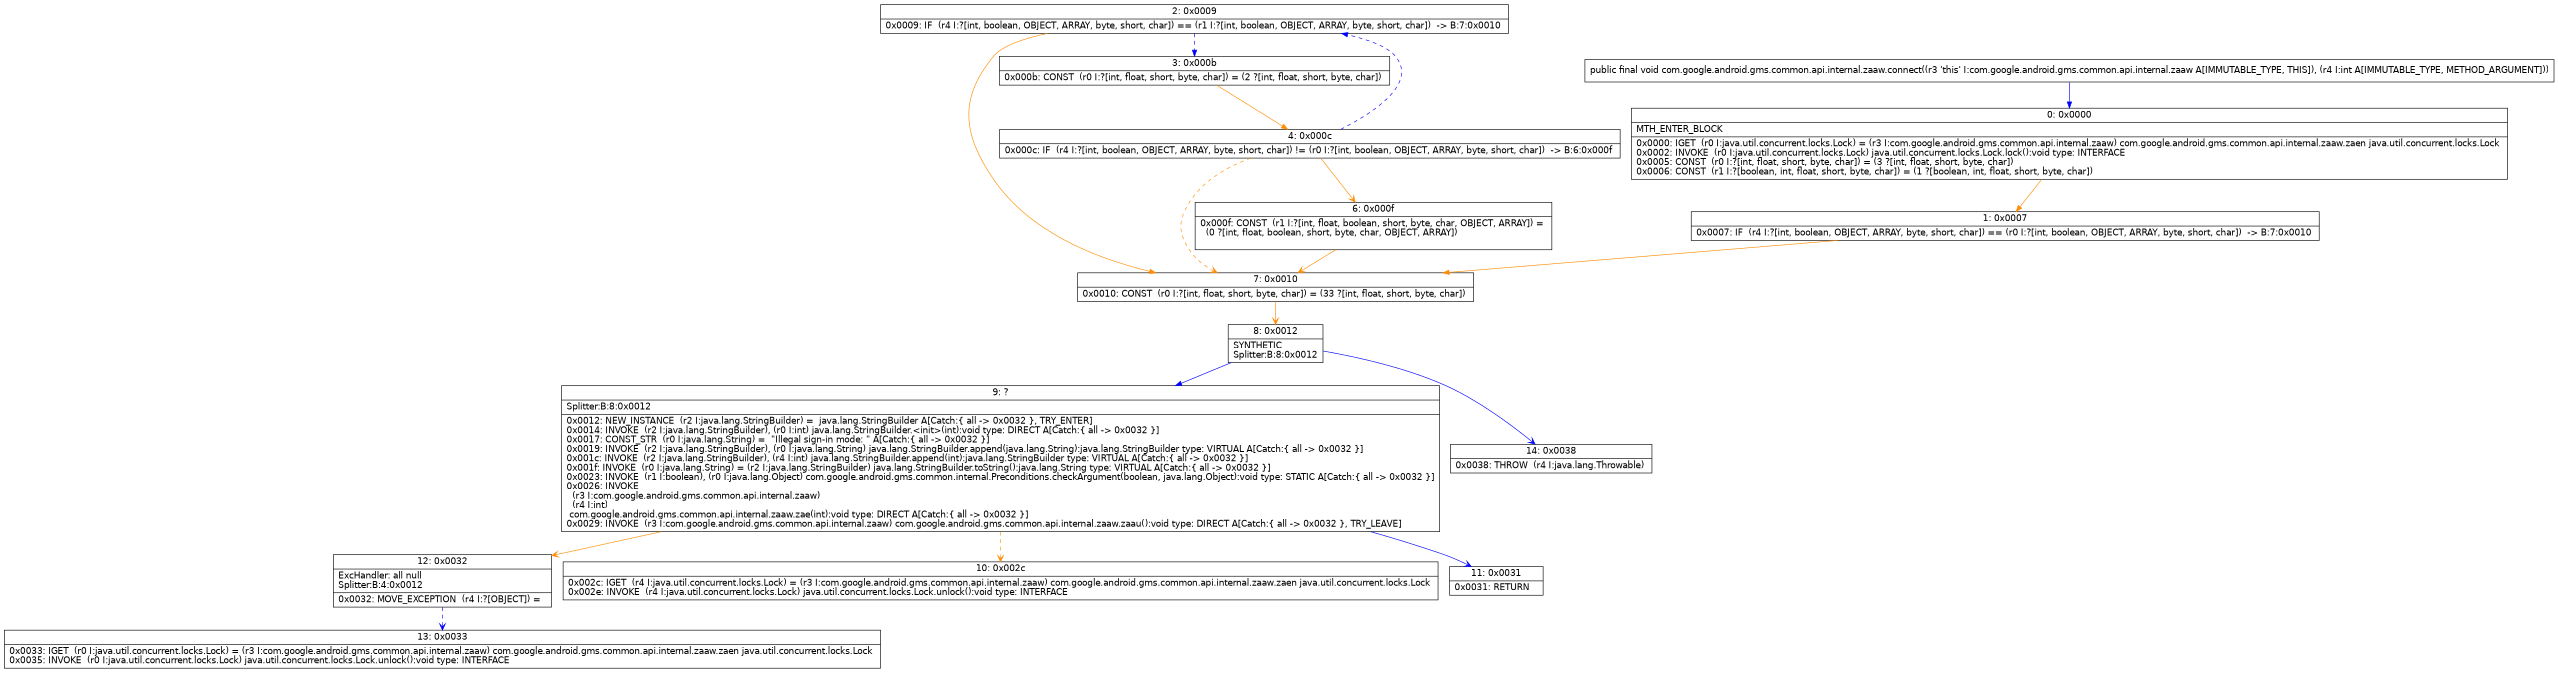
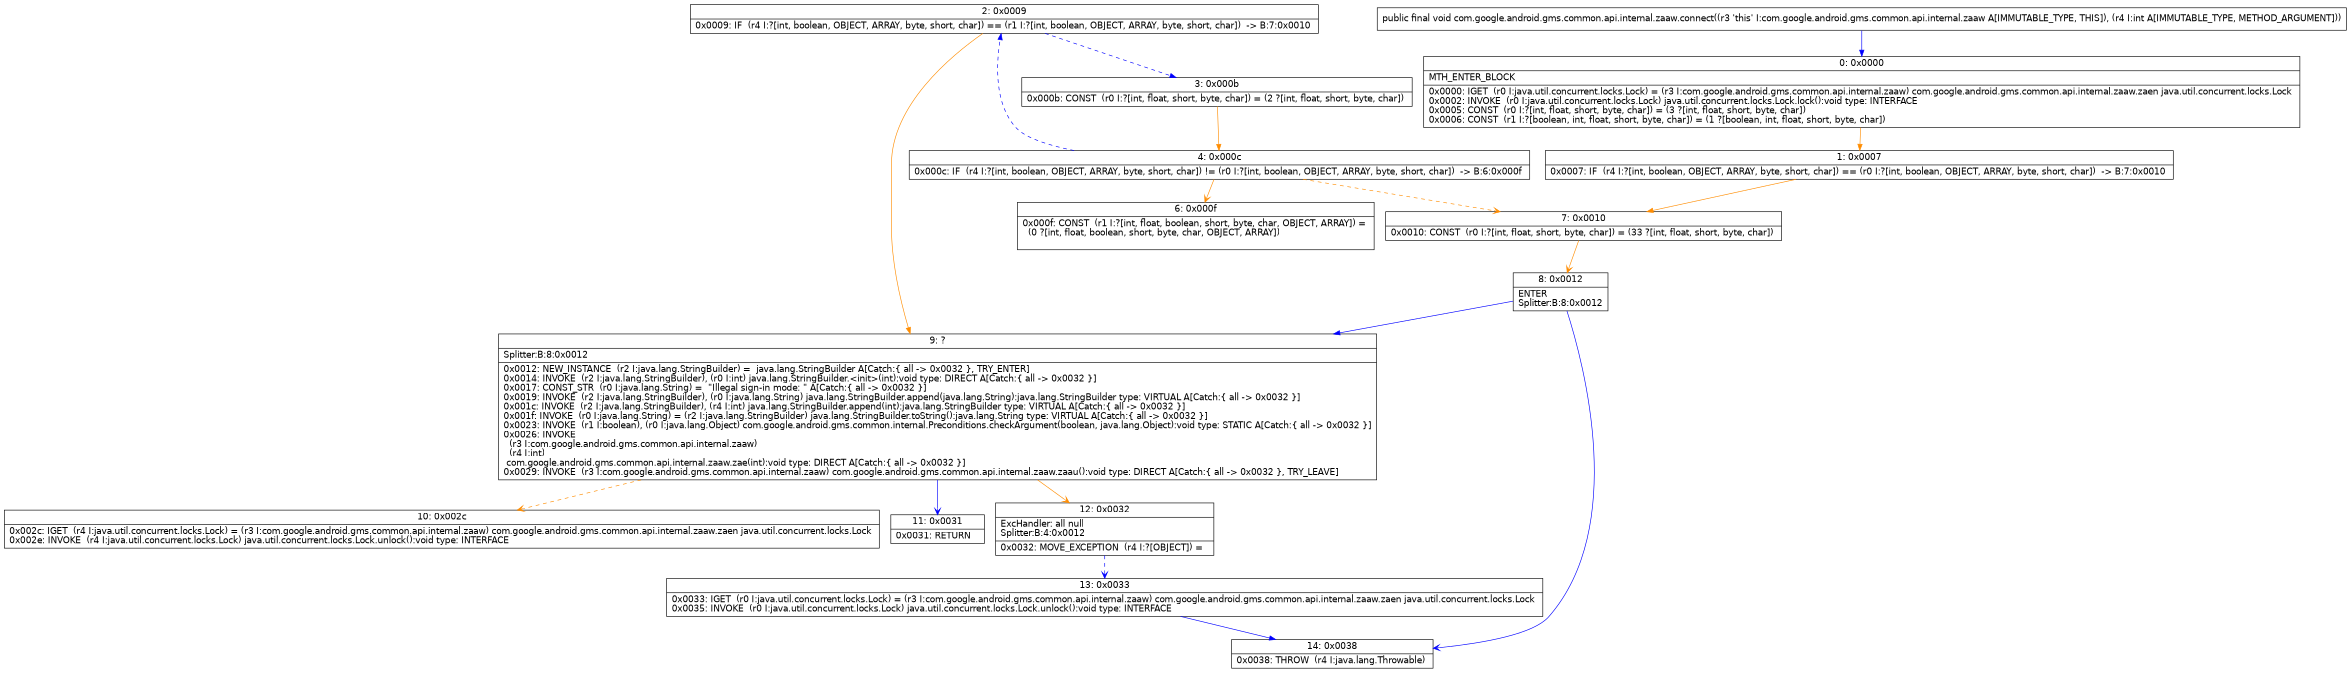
edge "2: 0x0009" -> "7: 0x0010": now "2: 0x0009" -> "9: ?"
edge "6: 0x000f" -> "7: 0x0010": removed
node "8: 0x0012": text "SYNTHETIC" -> "ENTER"
edge "13: 0x0033" -> "14: 0x0038": added
